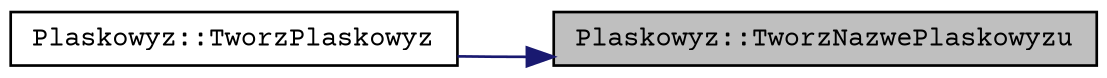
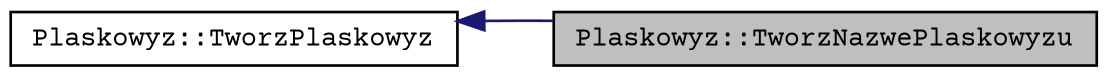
edge "Plaskowyz::TworzPlaskowyz" -> "Plaskowyz::TworzNazwePlaskowyzu": reversed
